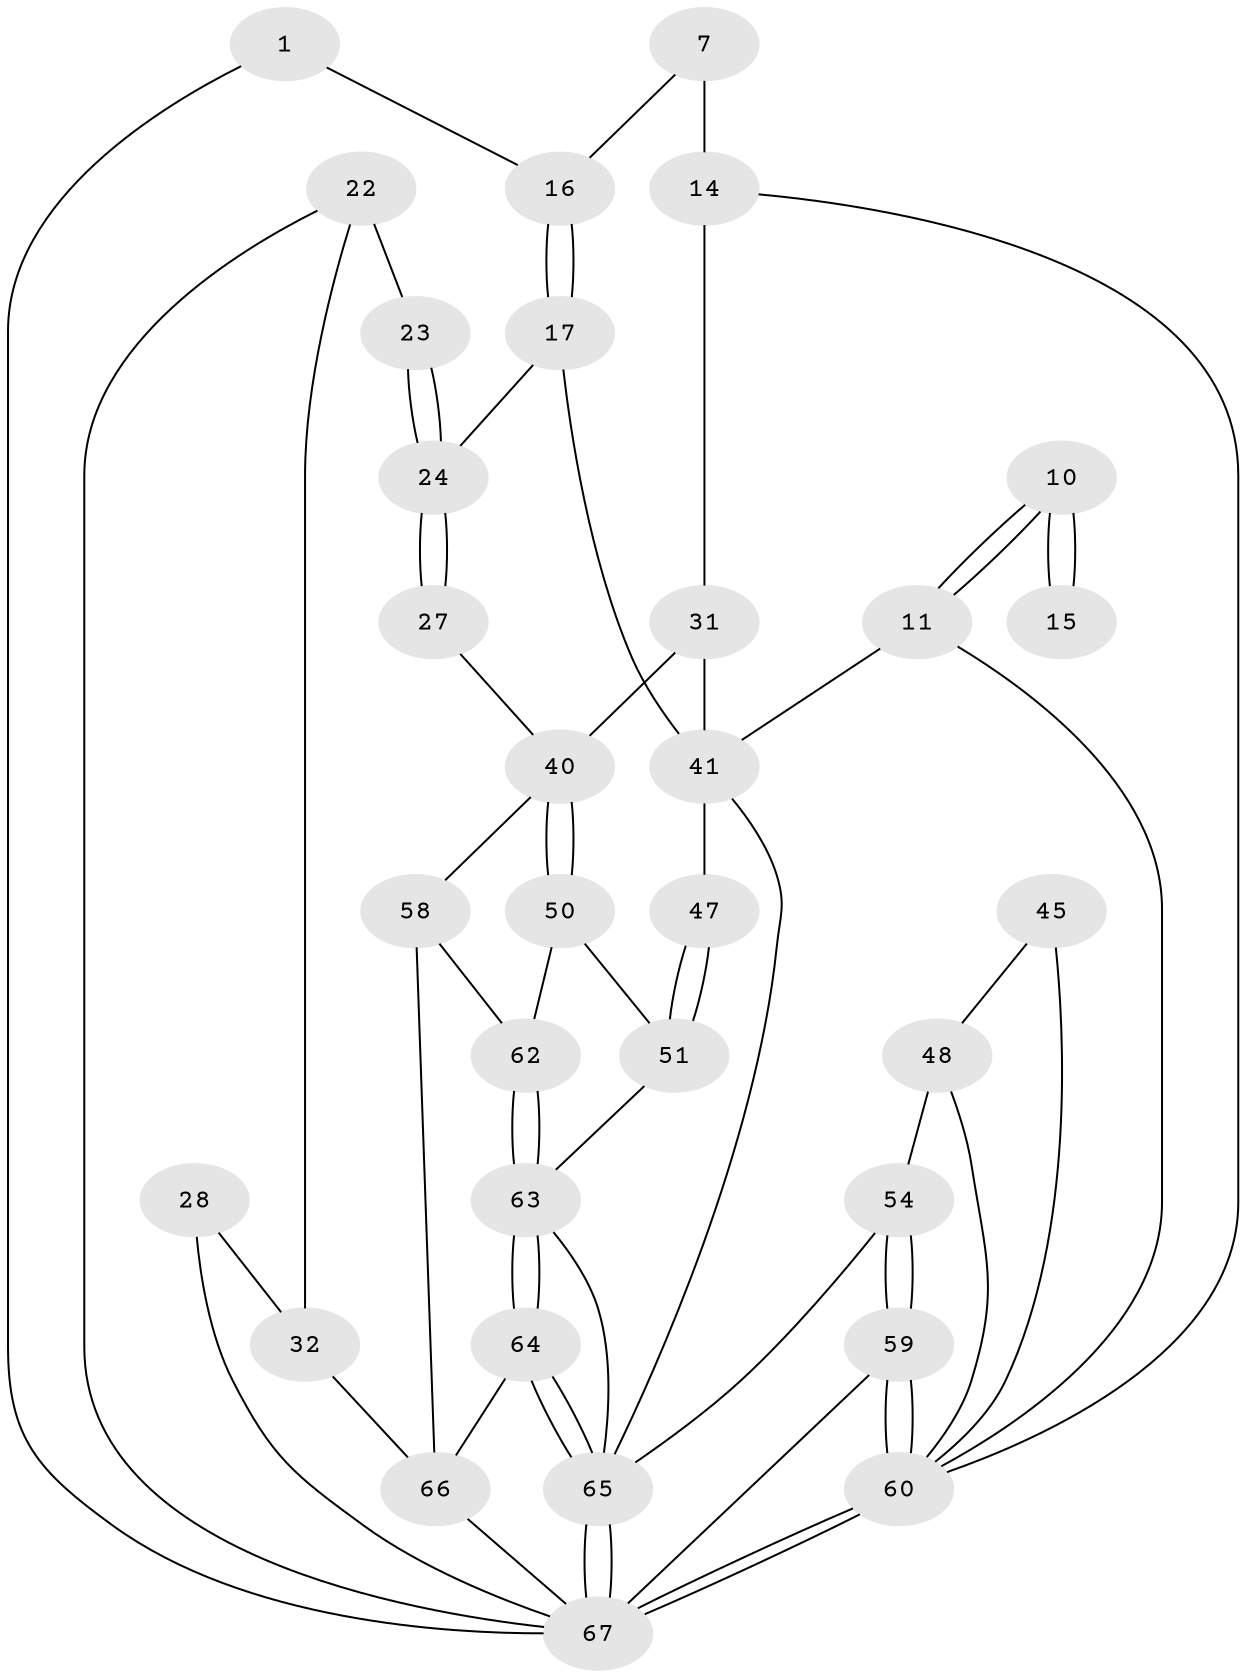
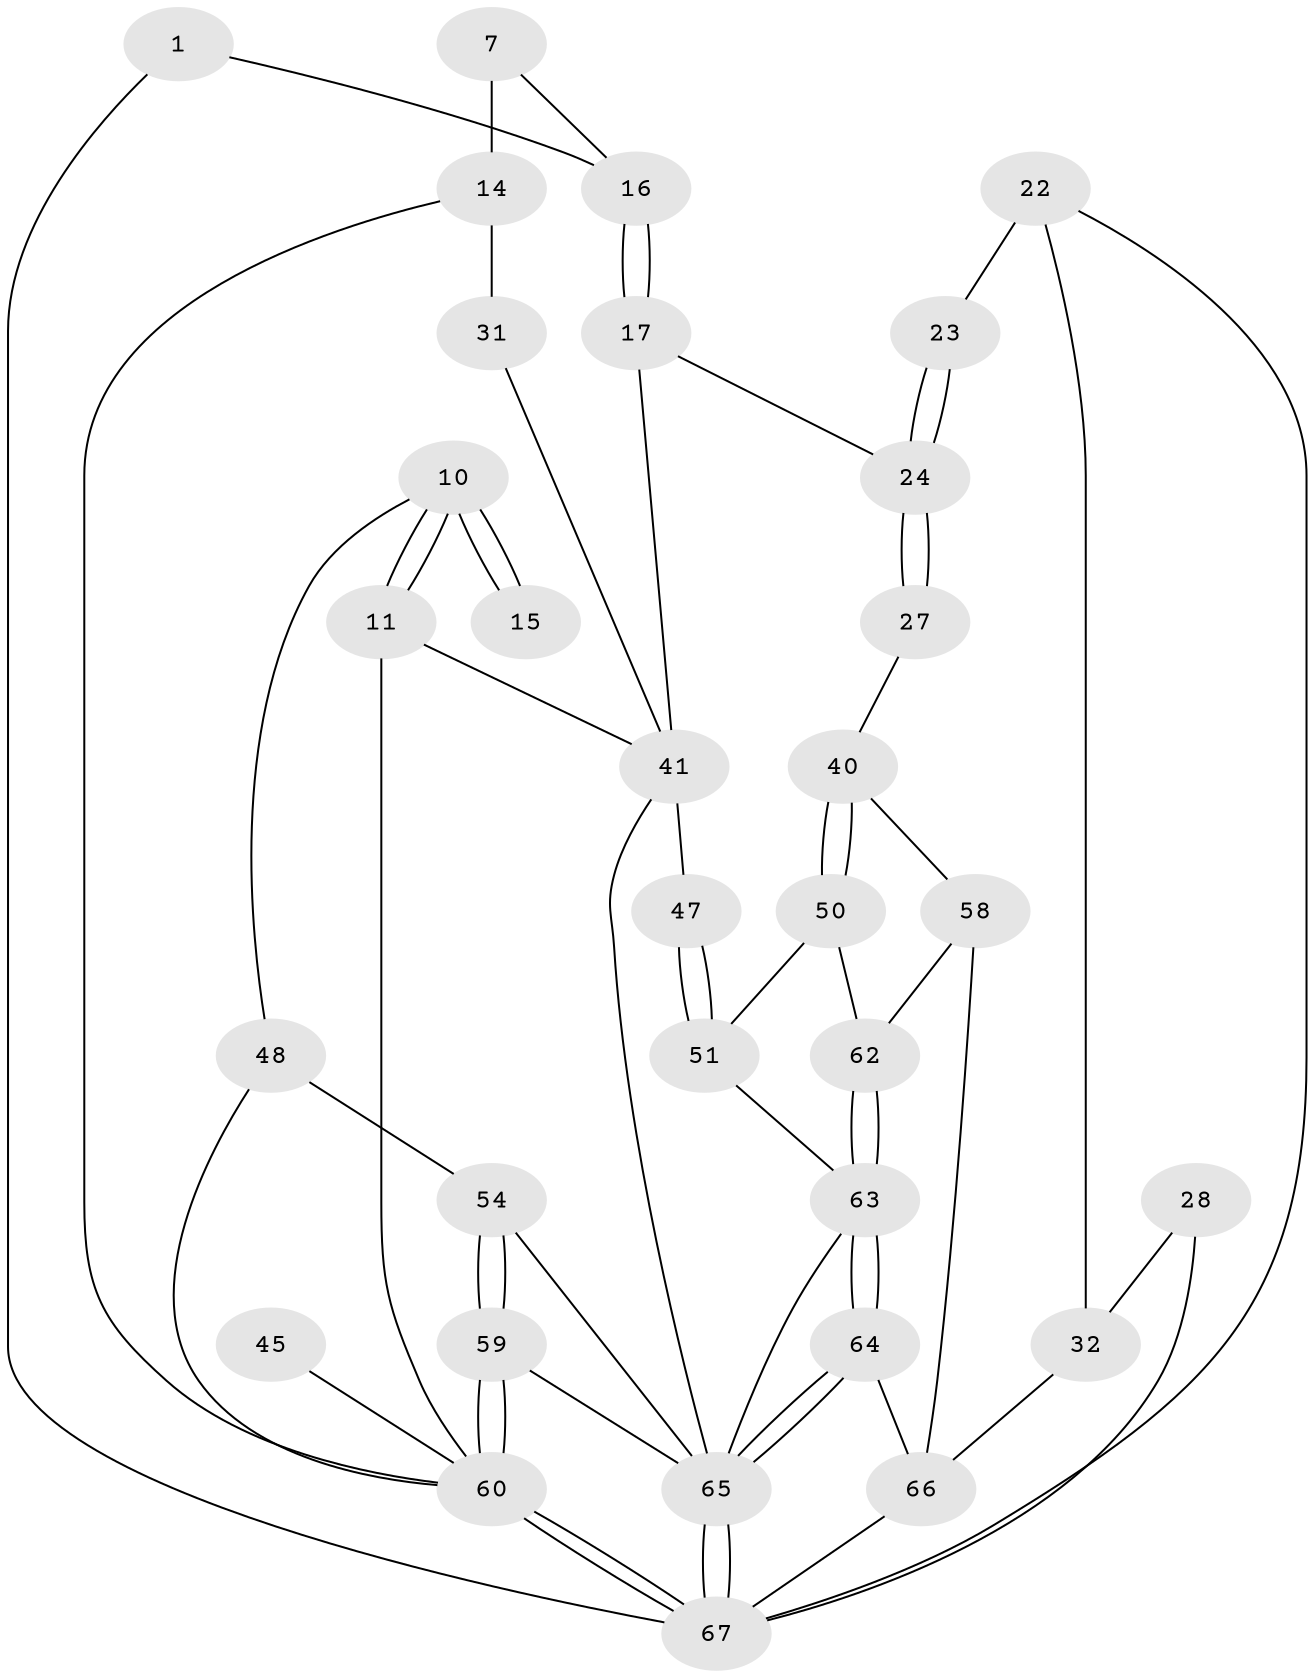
edge "31" -- "40": removed
edge "45" -- "48": now "10" -- "48"
edge "59" -- "67": now "59" -- "65"
